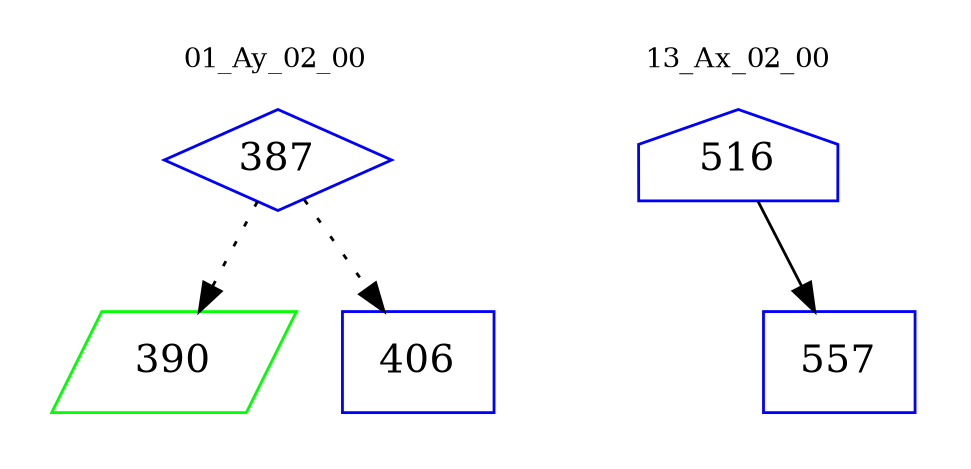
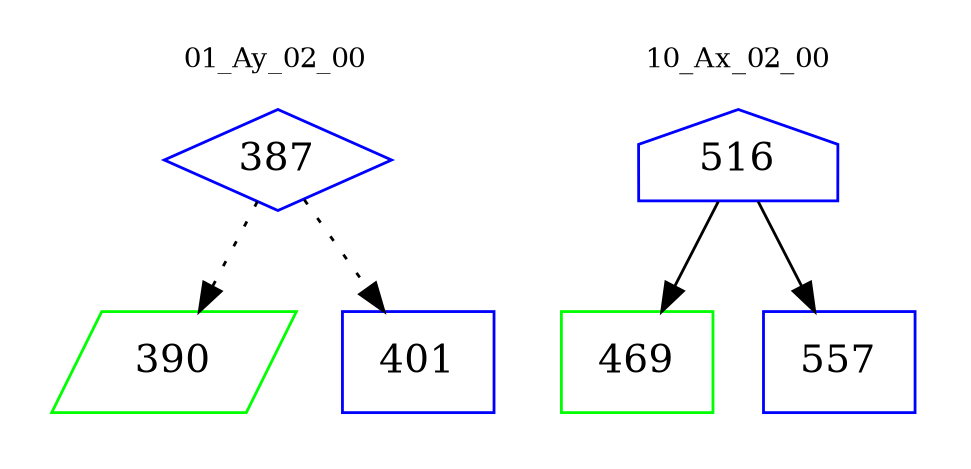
cluster "13_Ax_02_00": label "13_Ax_02_00" -> "10_Ax_02_00"
node "406": label "406" -> "401"
node "469": added
